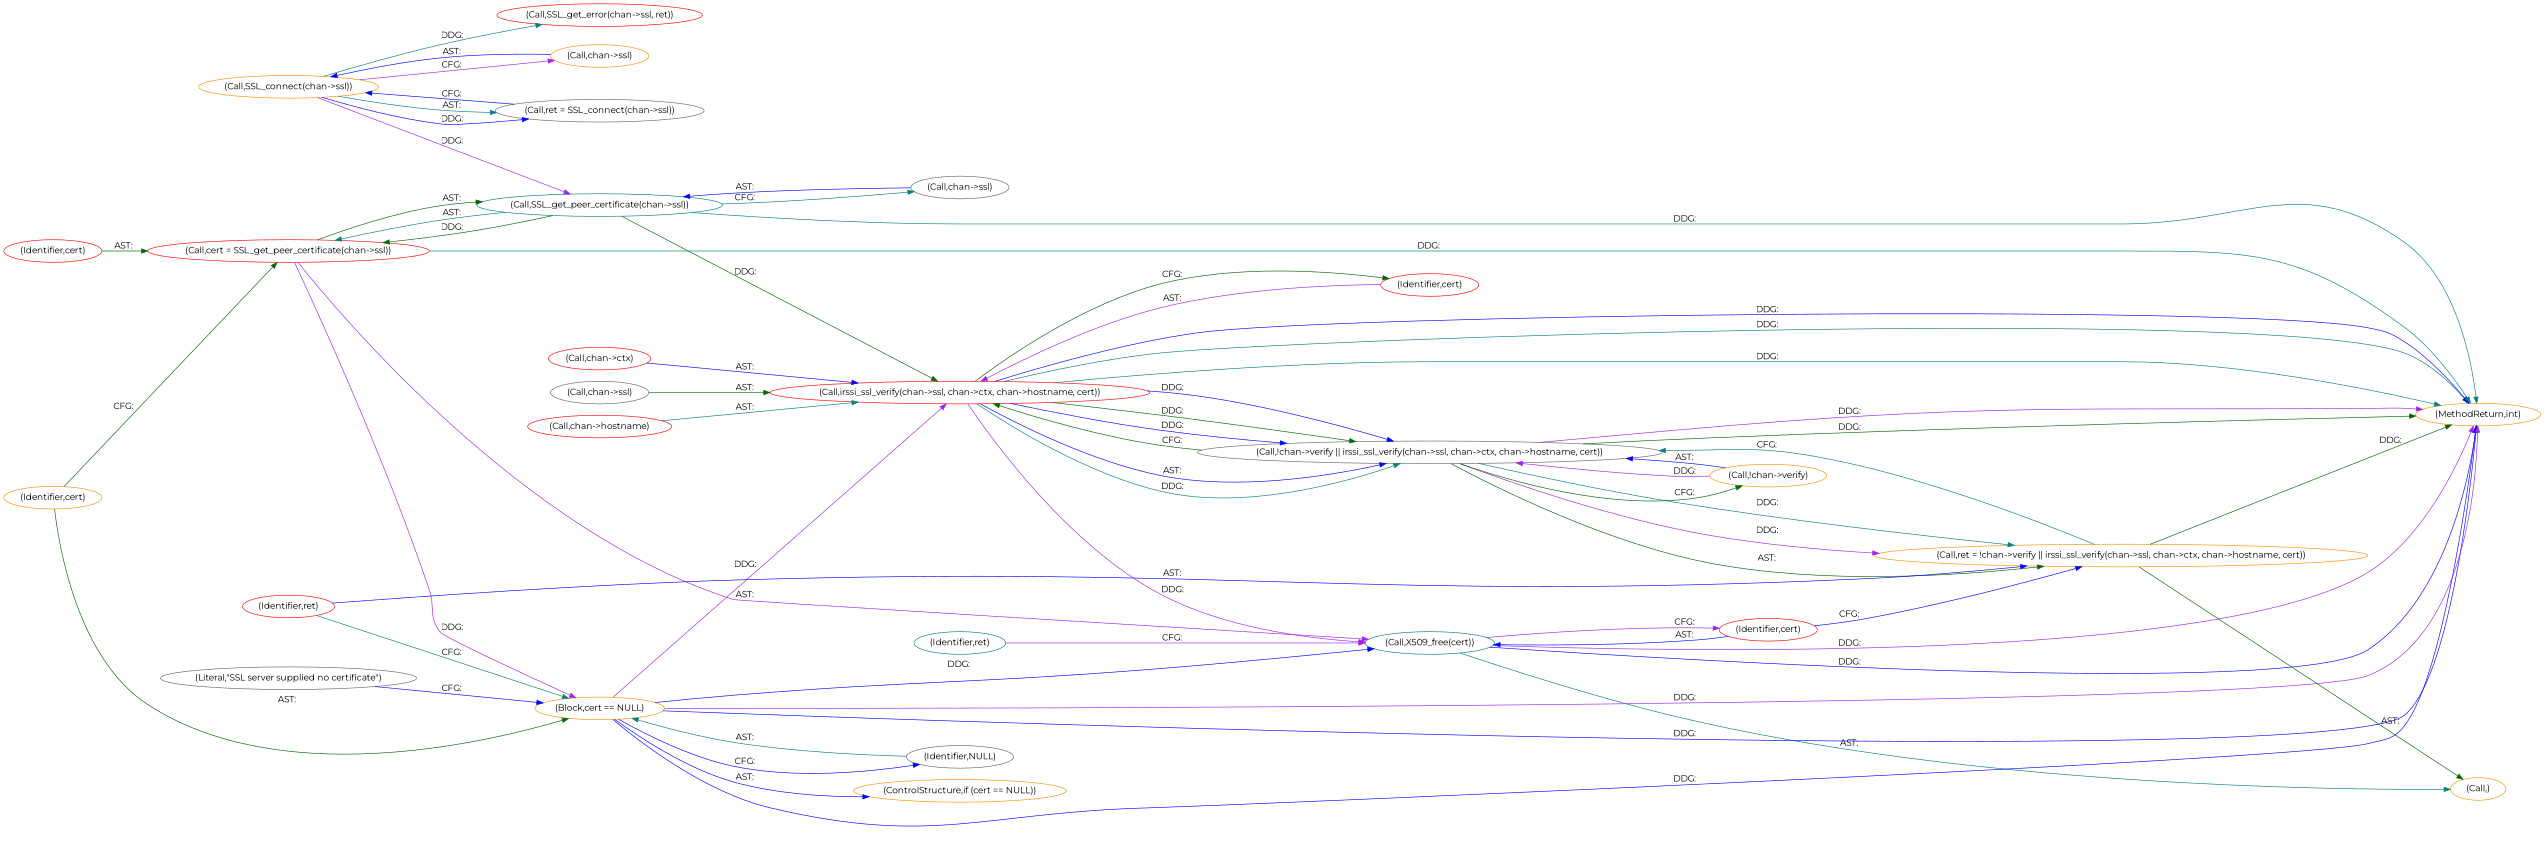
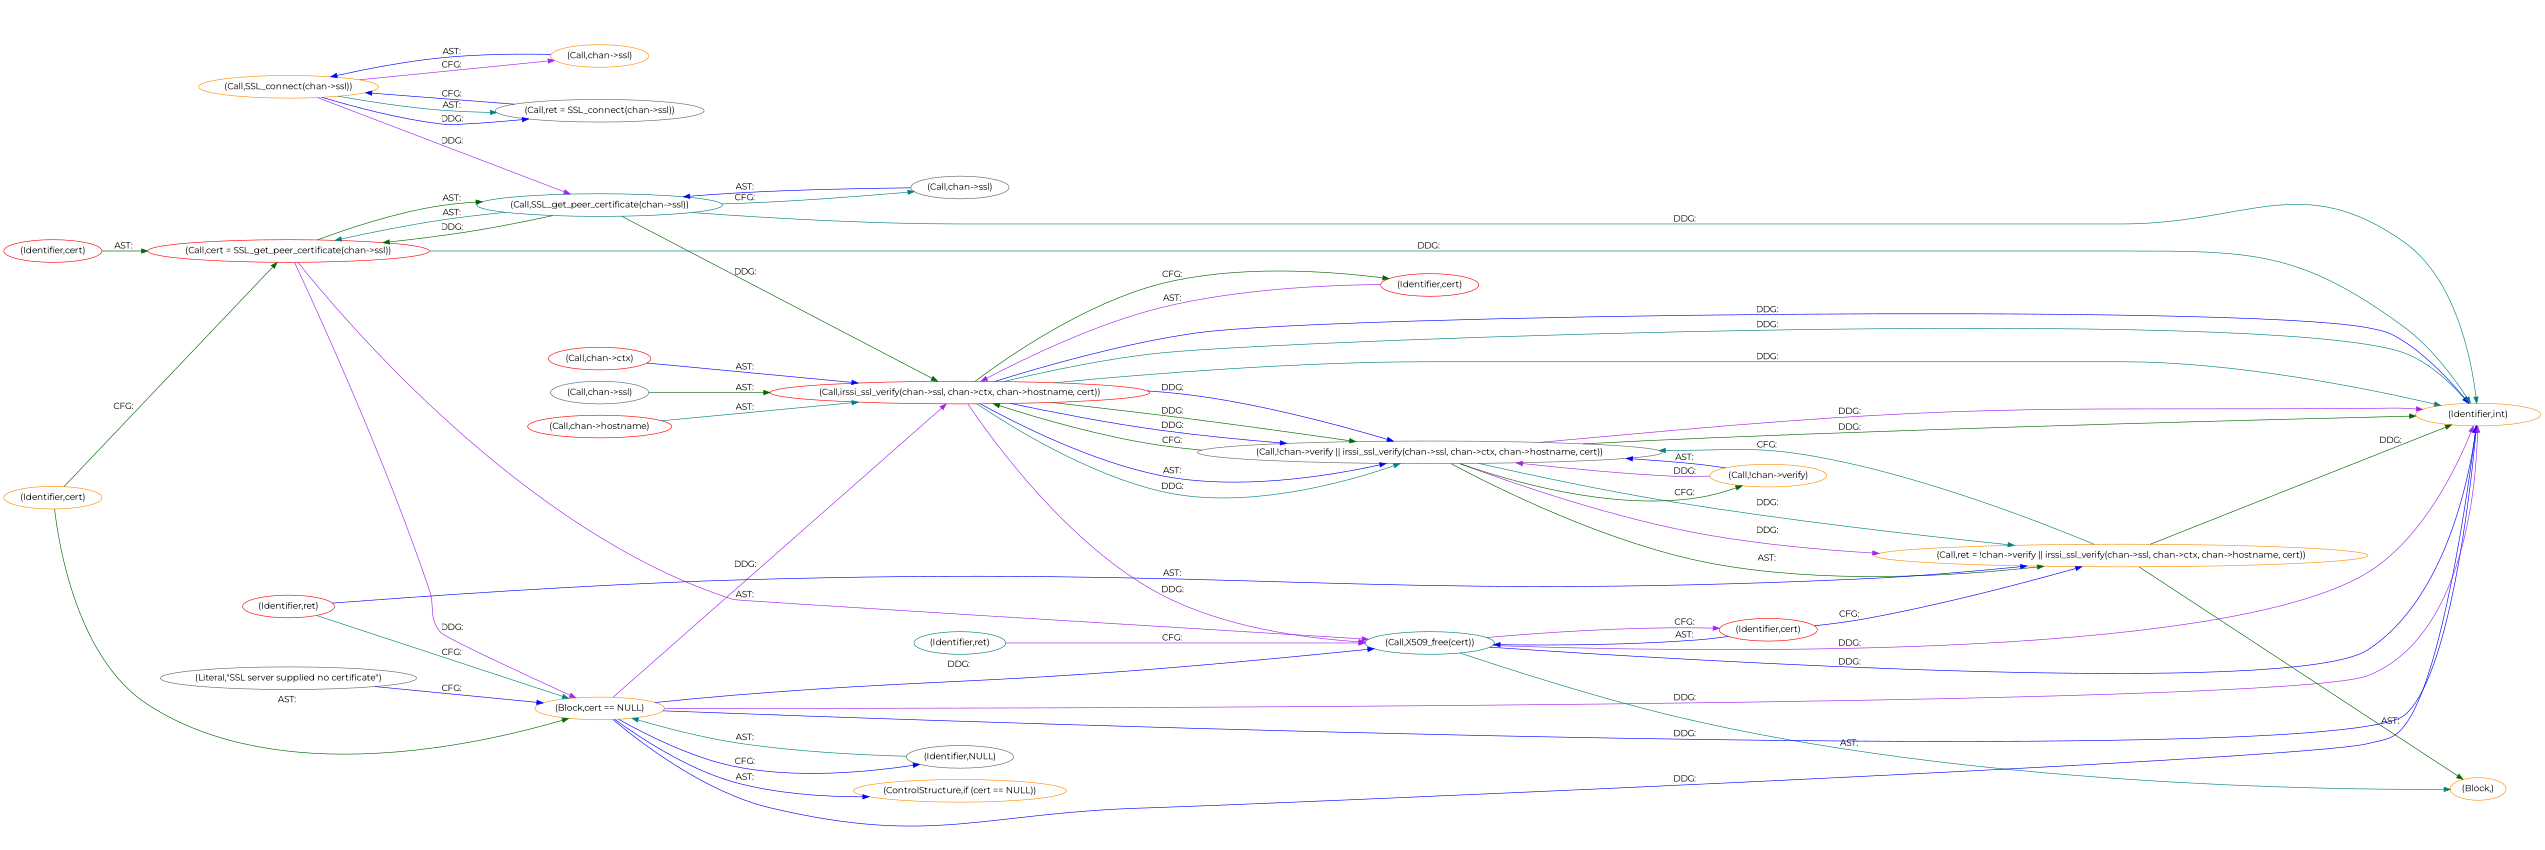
node "(Call,SSL_get_error(chan->ssl, ret))": removed
node "(MethodReturn,int)": label "(MethodReturn,int)" -> "(Identifier,int)"
node "(Call,)": label "(Call,)" -> "(Block,)"
